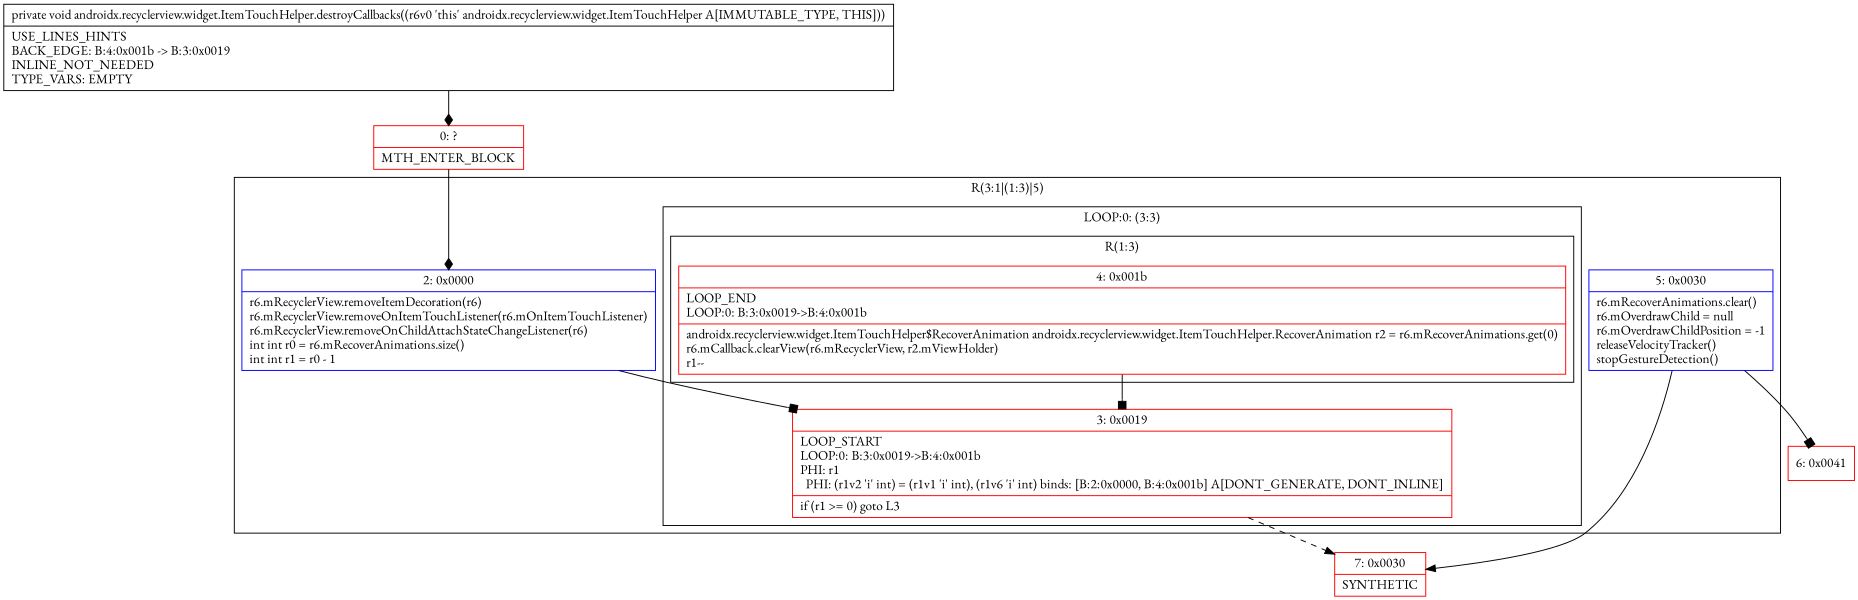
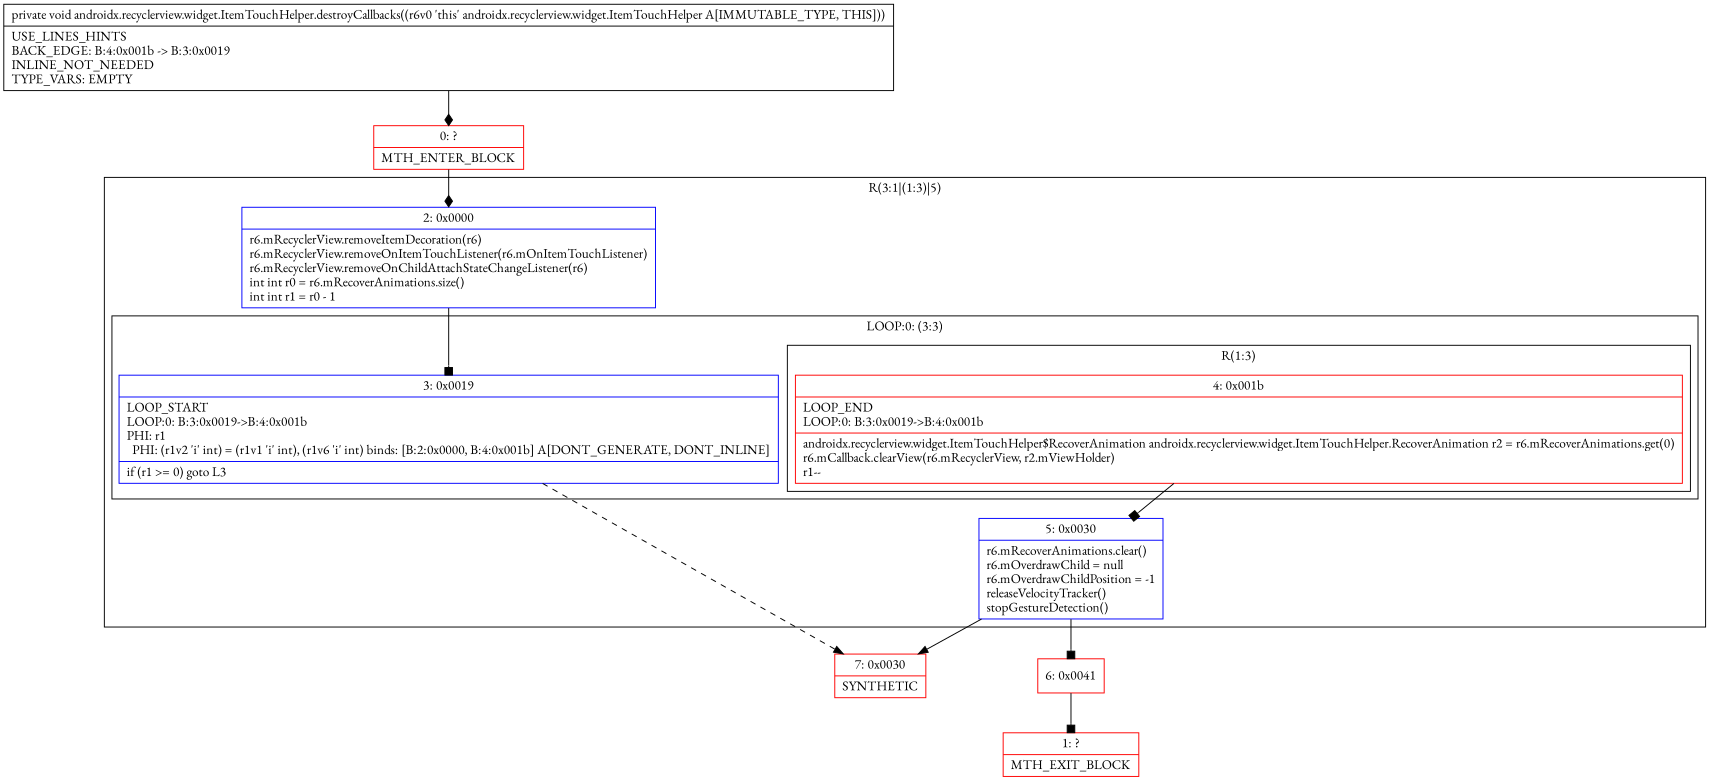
edge "4: 0x001b" -> "3: 0x0019": now "4: 0x001b" -> "5: 0x0030"
node "3: 0x0019": color red -> blue
node "1: ?": added
